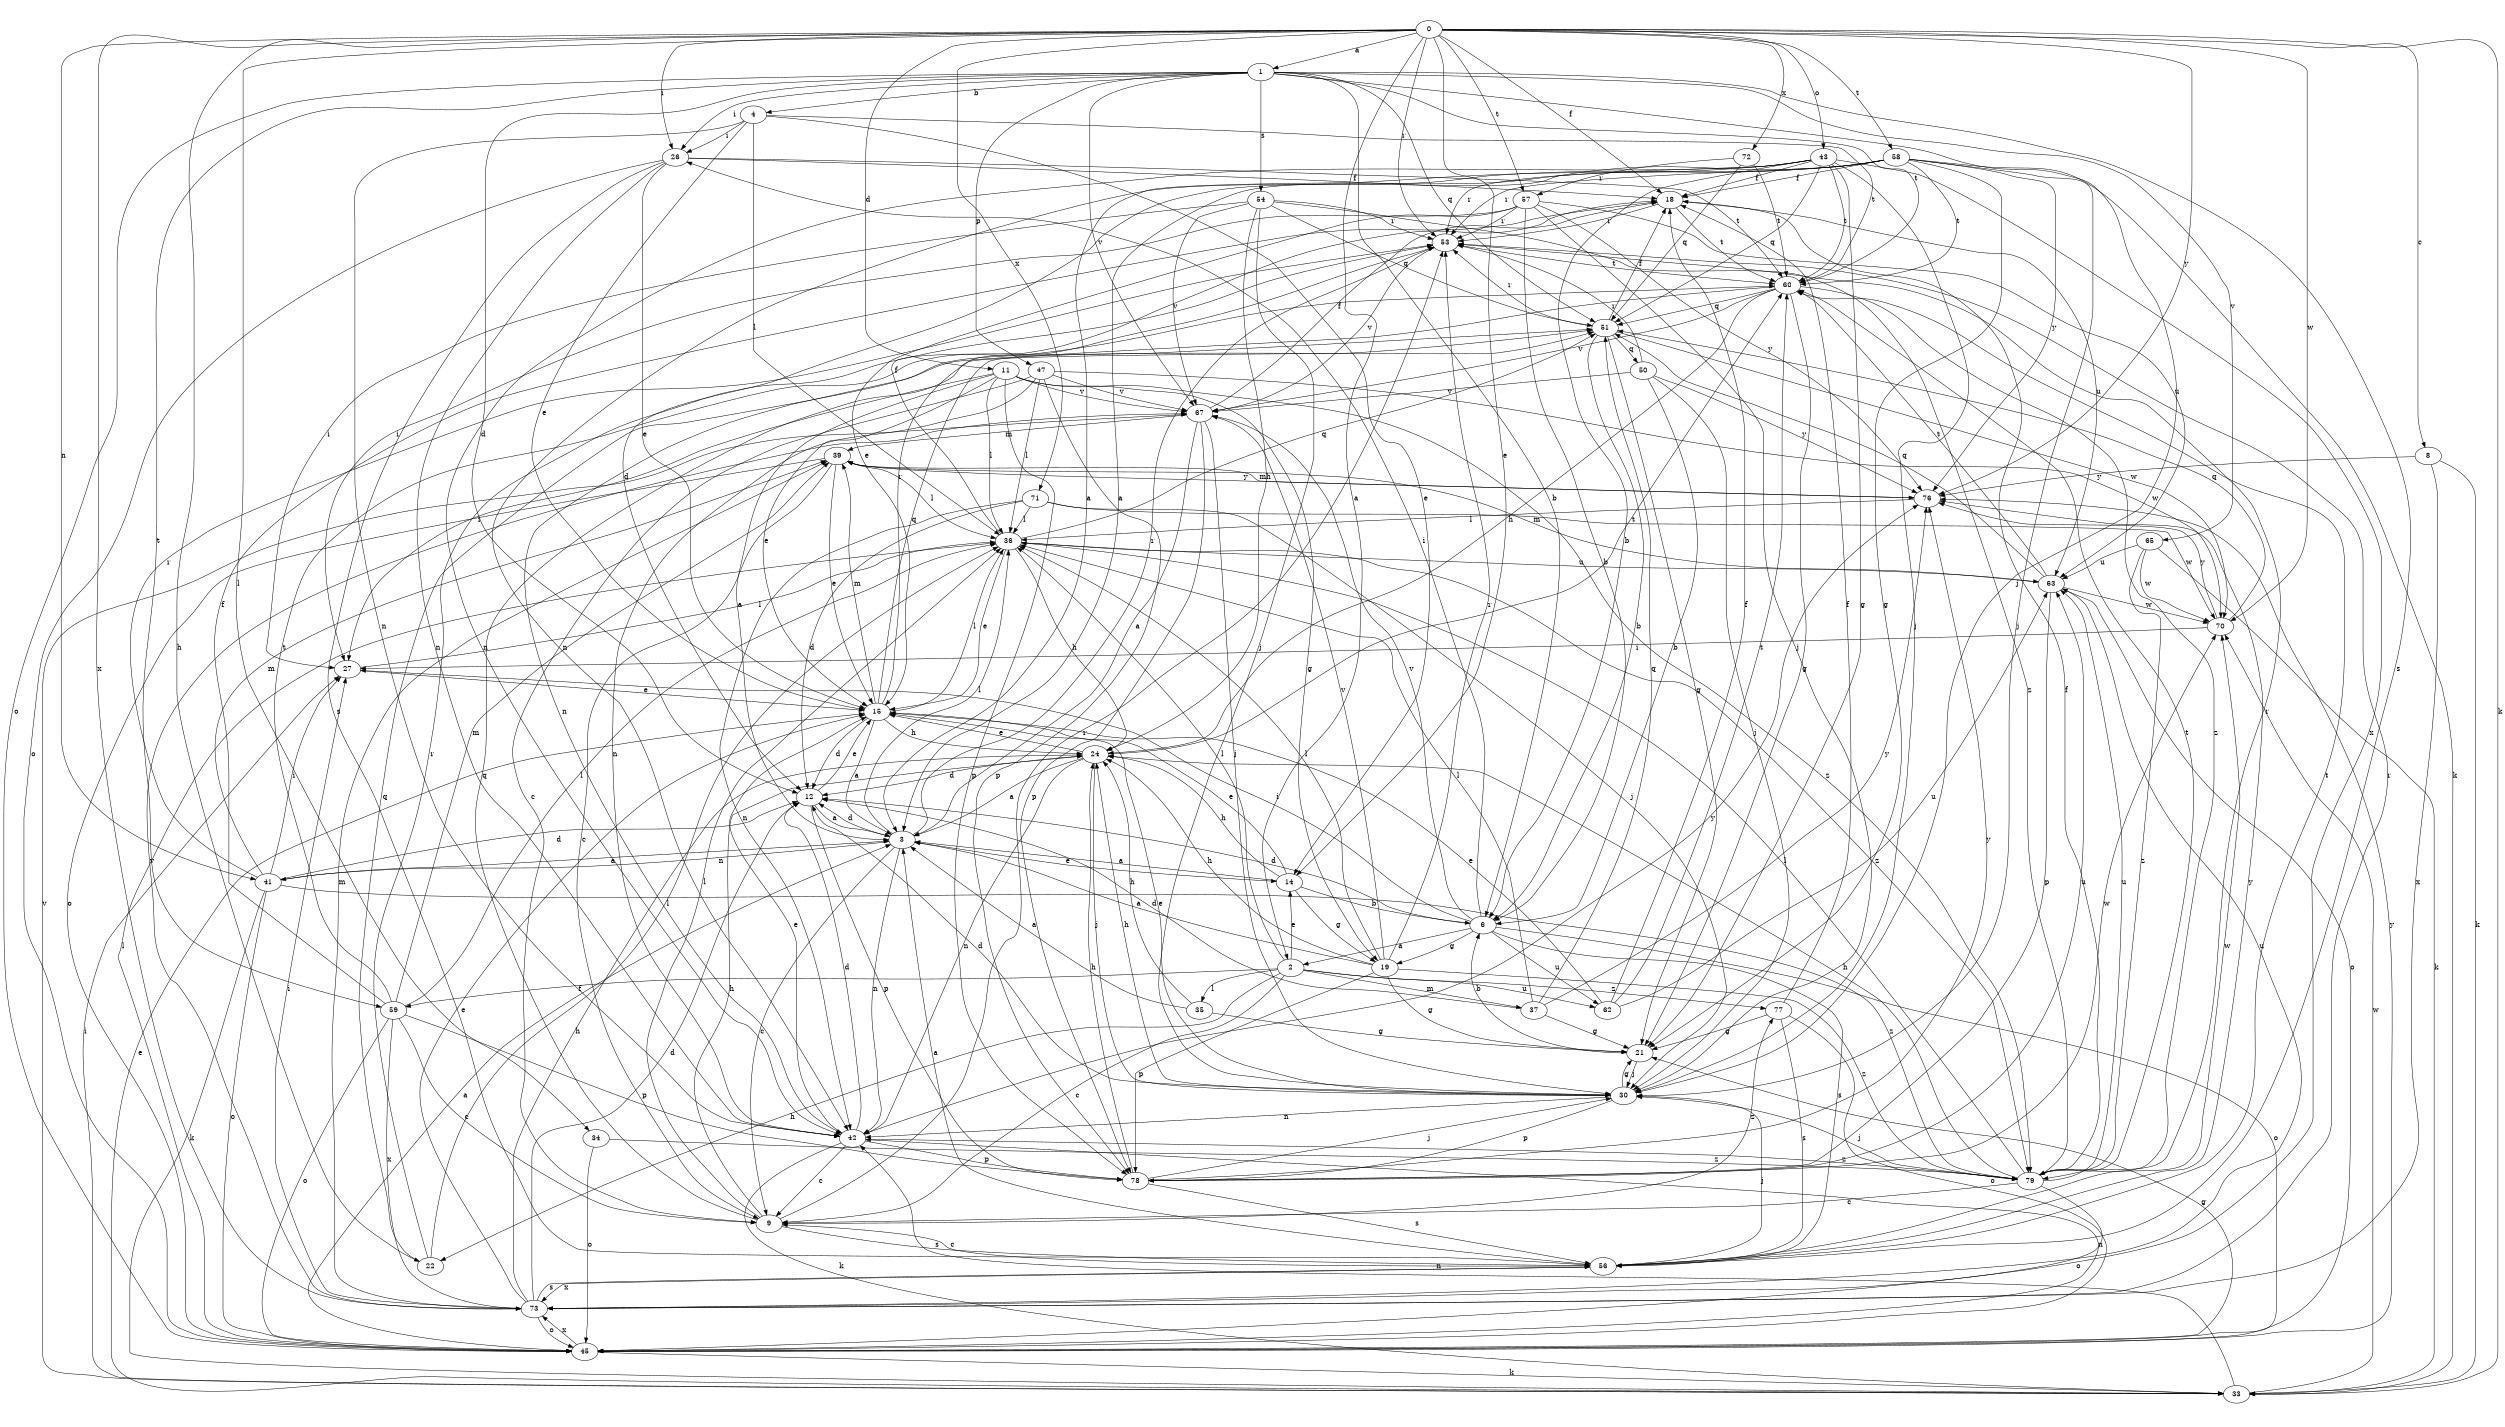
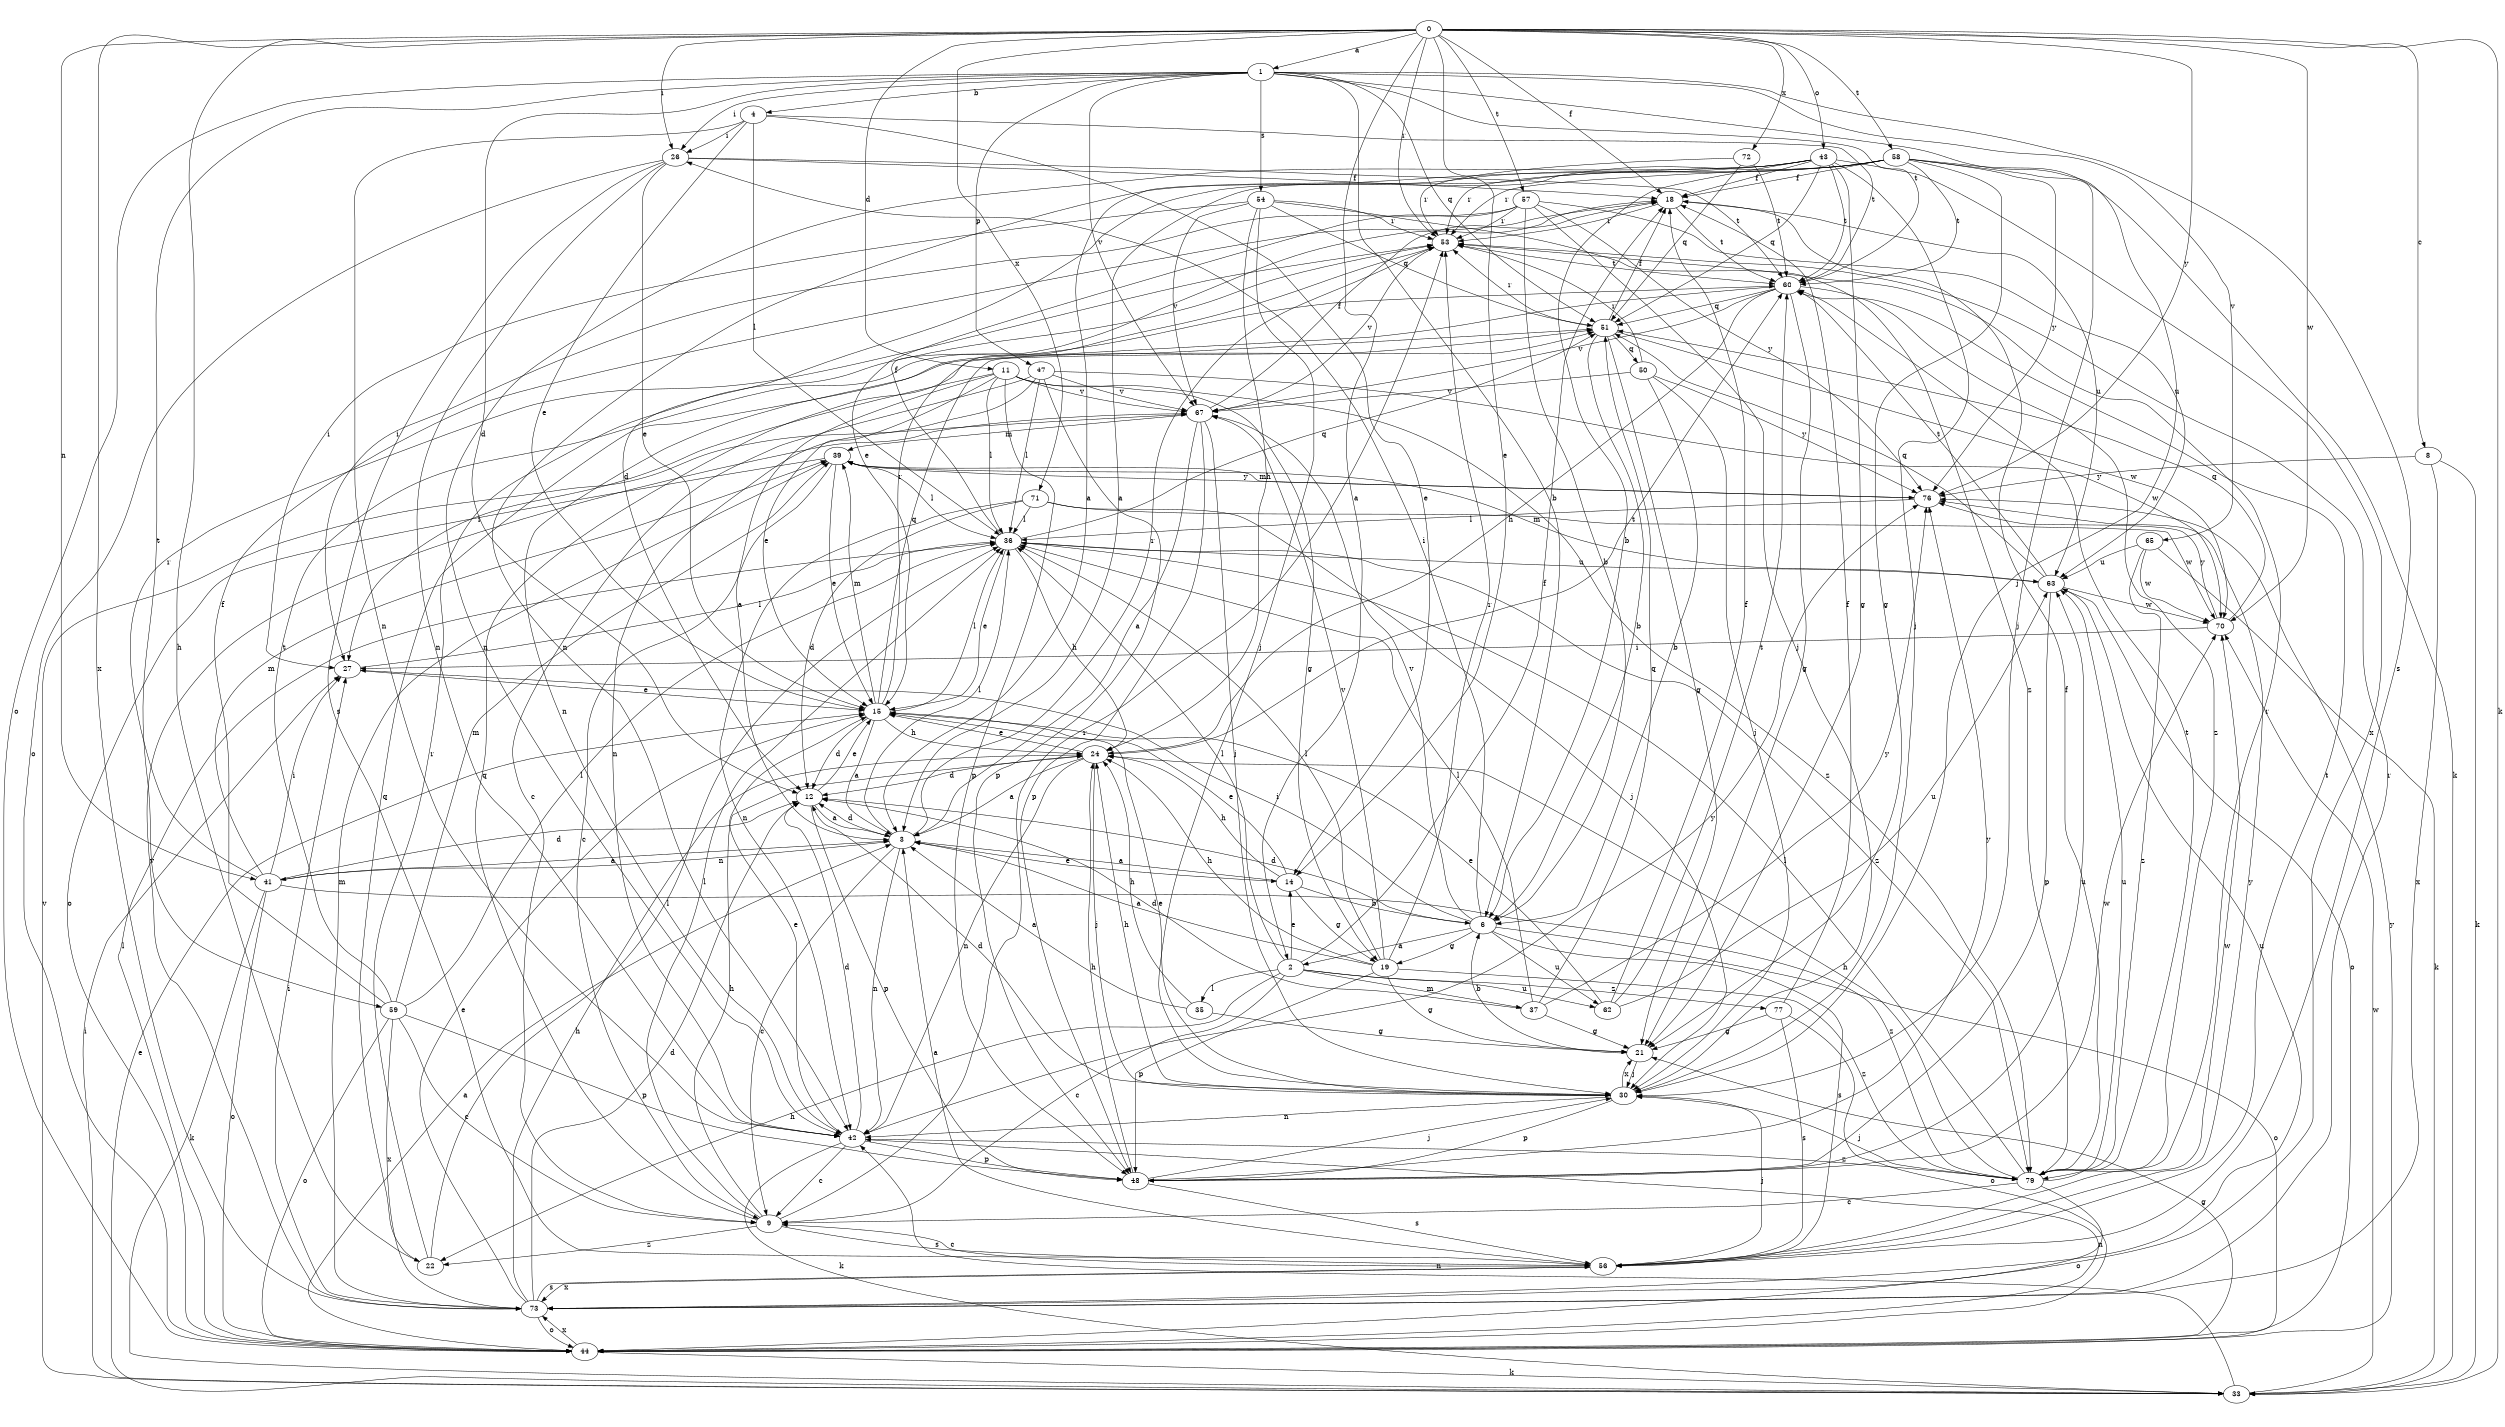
edge "72" -> "57": now "72" -> "53"
edge "2" -> "59": now "2" -> "18"
edge "30" -> "21": label "g" -> "x"
node "34": removed
node "78": label "78" -> "48"
edge "9" -> "77": now "9" -> "22"
node "45": label "45" -> "44"
